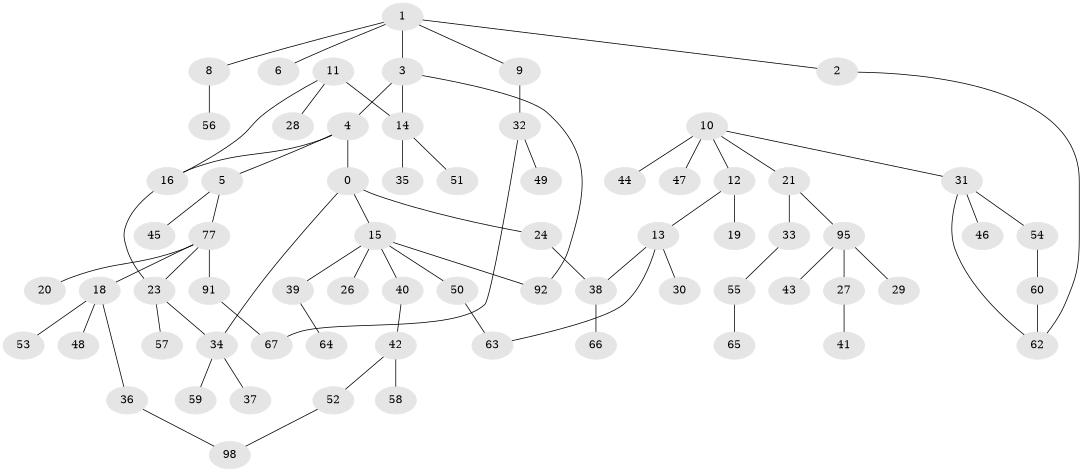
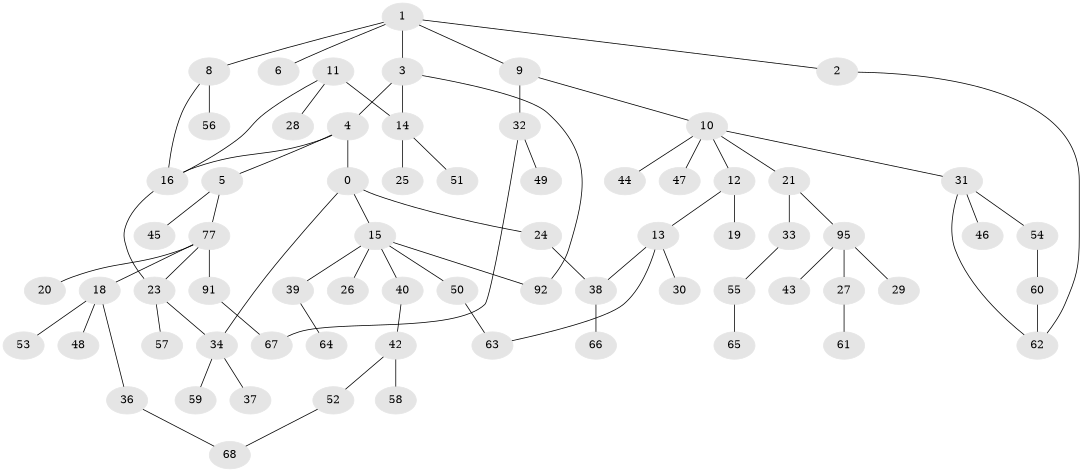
edge "9" -- "10": added
edge "8" -- "16": added
node "35": label "35" -> "25"
node "41": label "41" -> "61"
node "98": label "98" -> "68"
